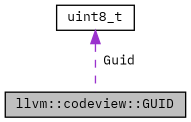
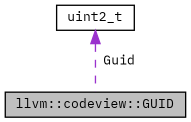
node "uint8_t": label "uint8_t" -> "uint2_t"
